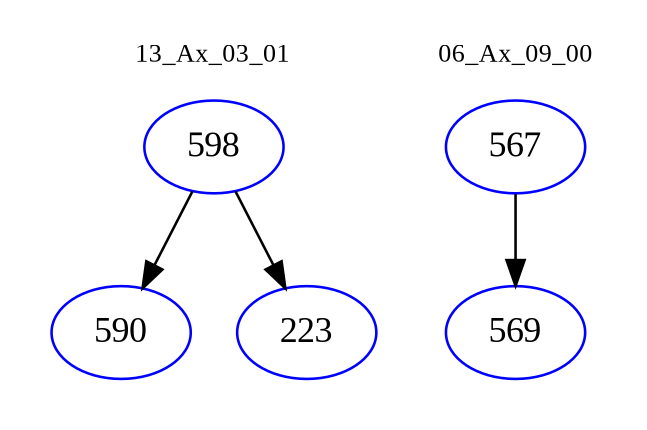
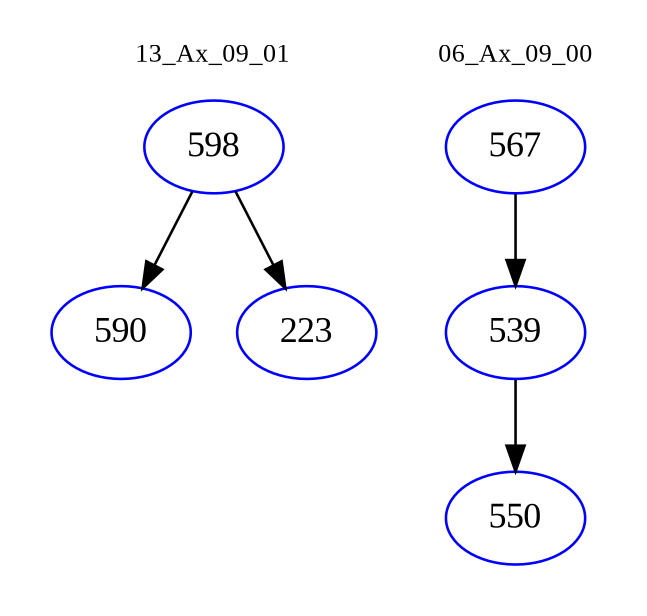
cluster "13_Ax_03_01": label "13_Ax_03_01" -> "13_Ax_09_01"
node "569": label "569" -> "539"
node "550": added
